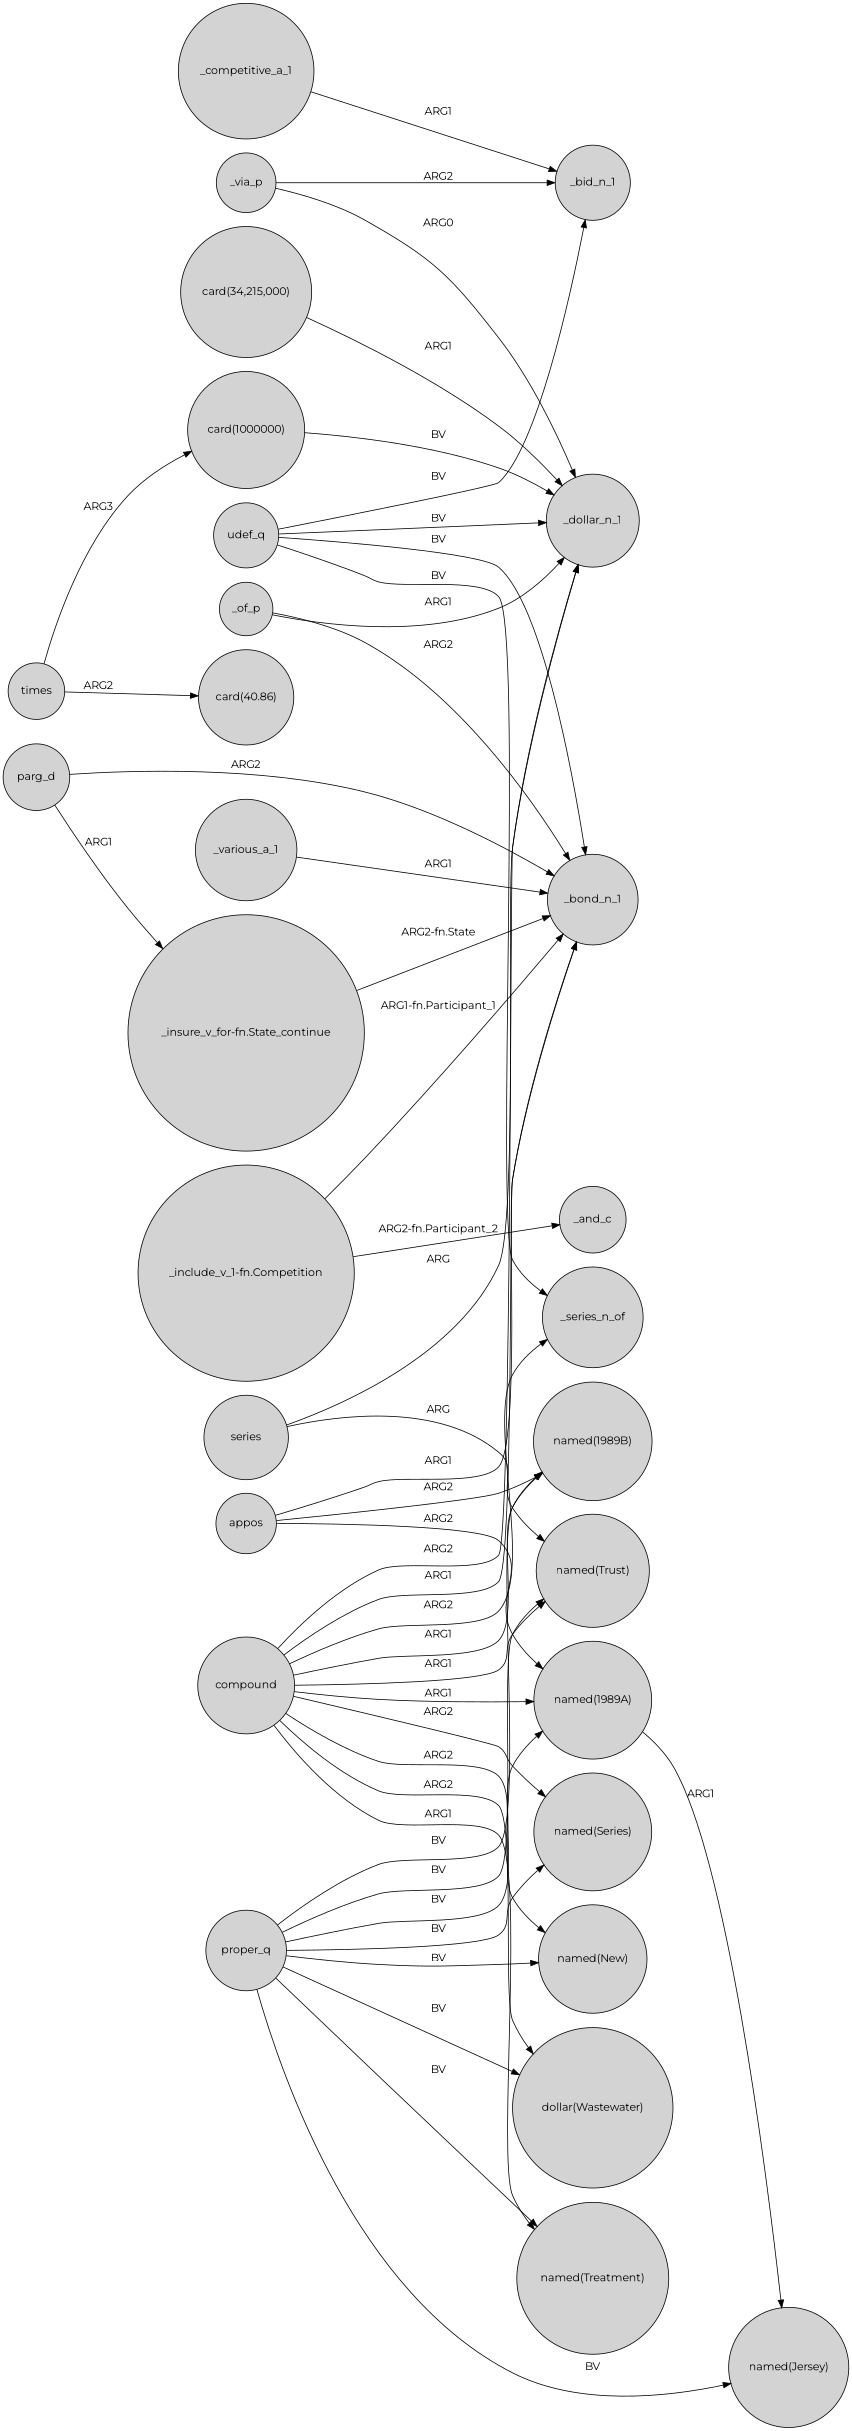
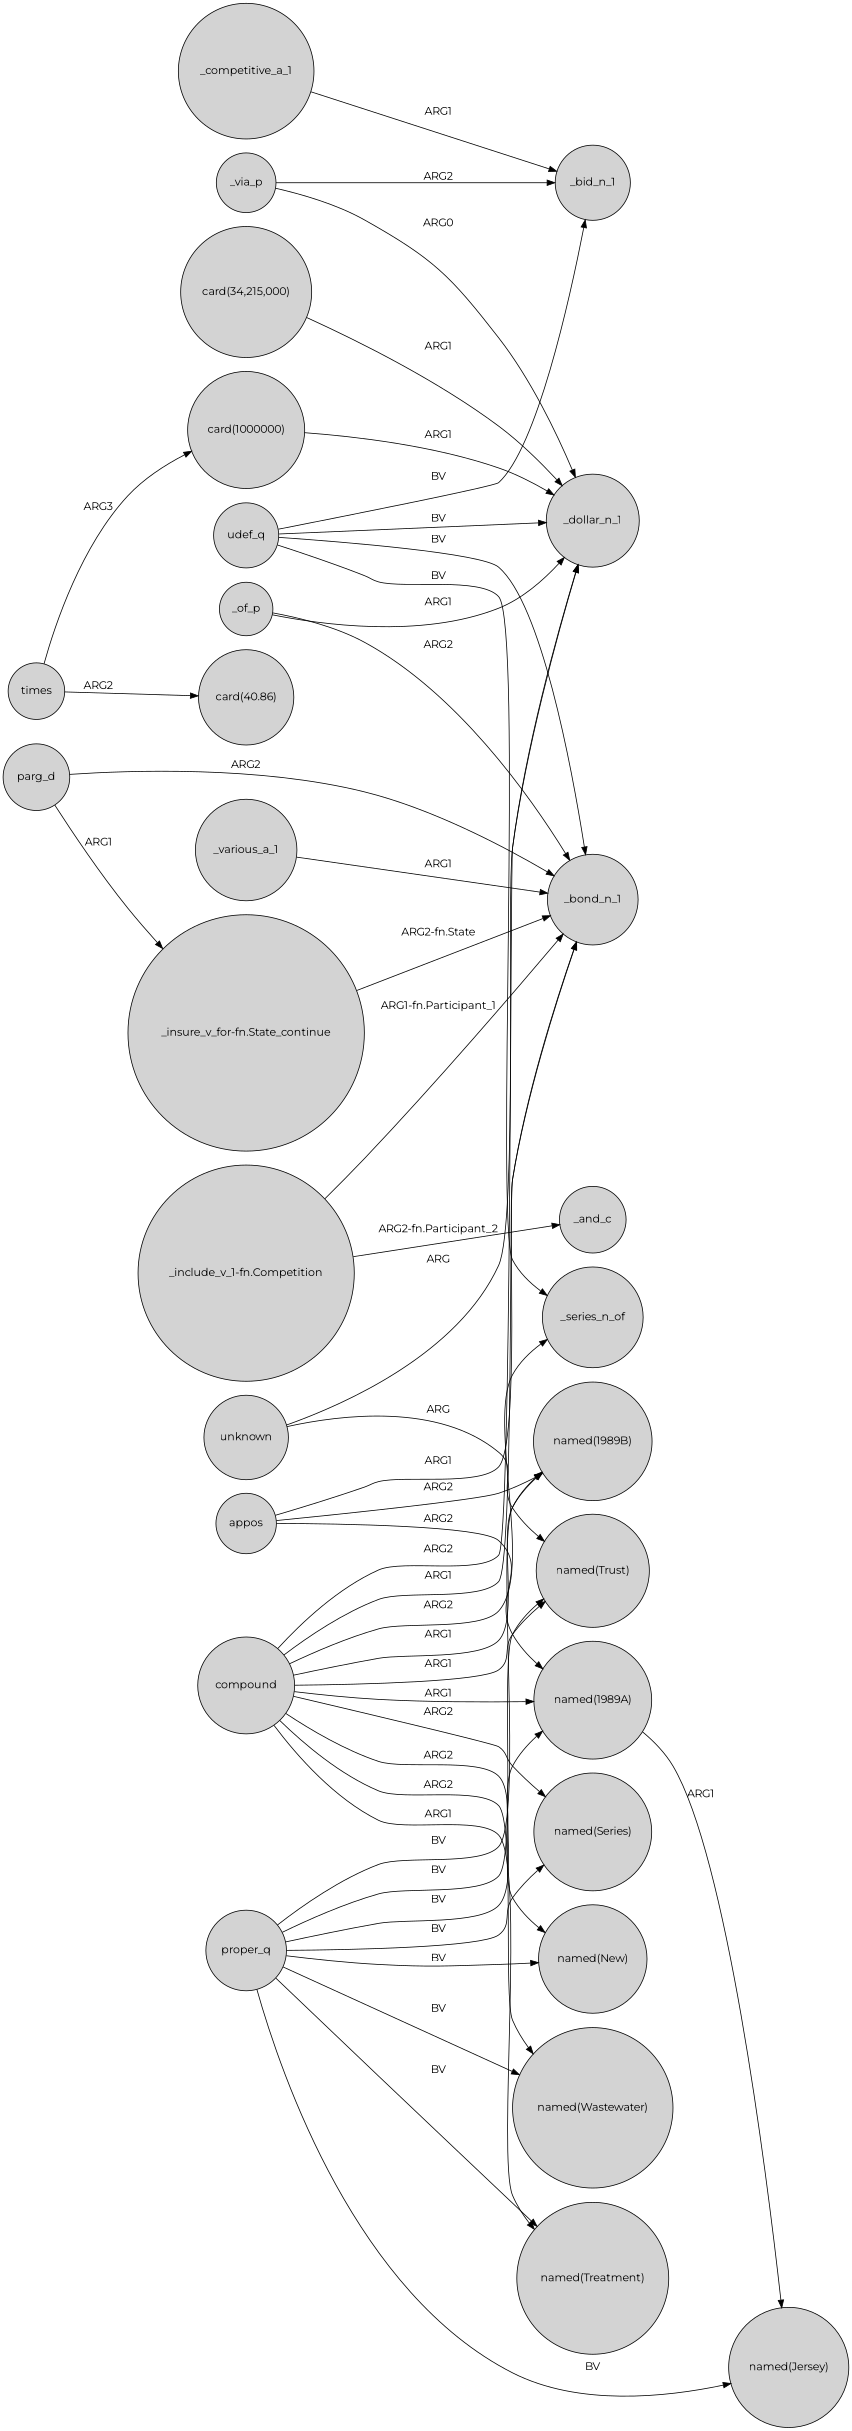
edge "card(1000000)" -> "_dollar_n_1": label "BV" -> "ARG1"
node "series": label "series" -> "unknown"
node "dollar(Wastewater)": label "dollar(Wastewater)" -> "named(Wastewater)"
